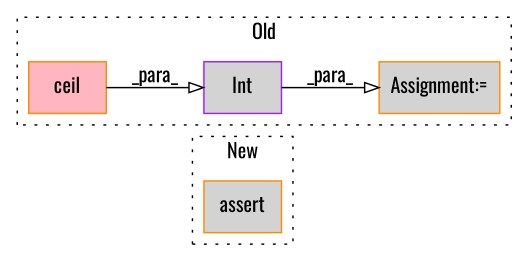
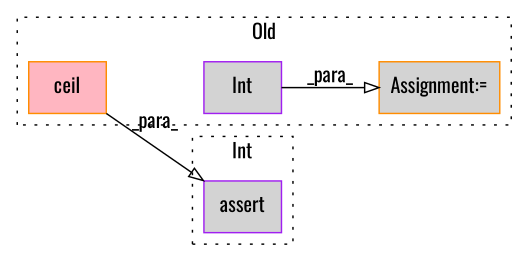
edge "ceil" -> "Int": now "ceil" -> "assert"
cluster "New": label "New" -> "Int"
node "assert": color darkorange -> purple
